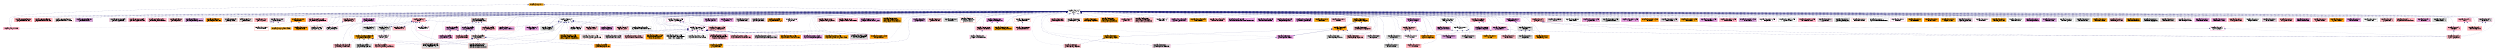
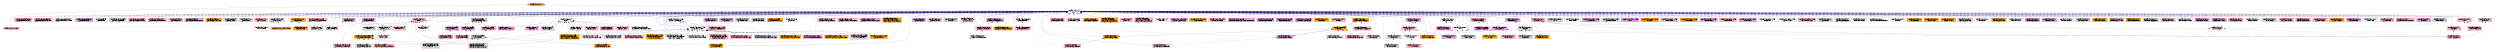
node "libraries/AC_Fence /AC_Fence.cpp": added
node "generic/AC_WPNav /AC_Circle.cpp": label "generic/AC_WPNav /AC_Circle.cpp" -> "libraries/AC_WPNav /AC_Circle.cpp"
node "libraries/AP_HAL_PX4 /NSHShellStream.cpp": label "libraries/AP_HAL_PX4 /NSHShellStream.cpp" -> "libraries/AP_GPIO_PX4 /NSHShellStream.cpp"
